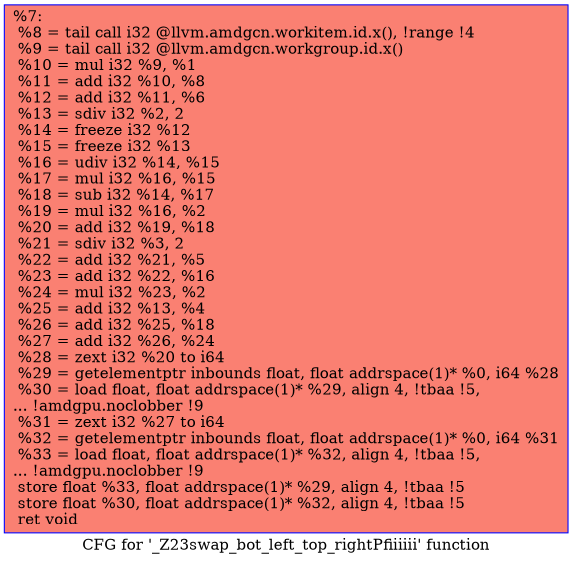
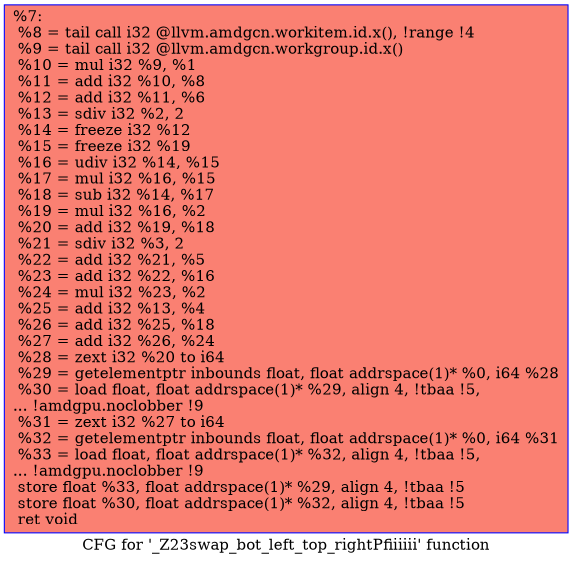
node "%7:": text "%15 = freeze i32 %13" -> "%15 = freeze i32 %19"
